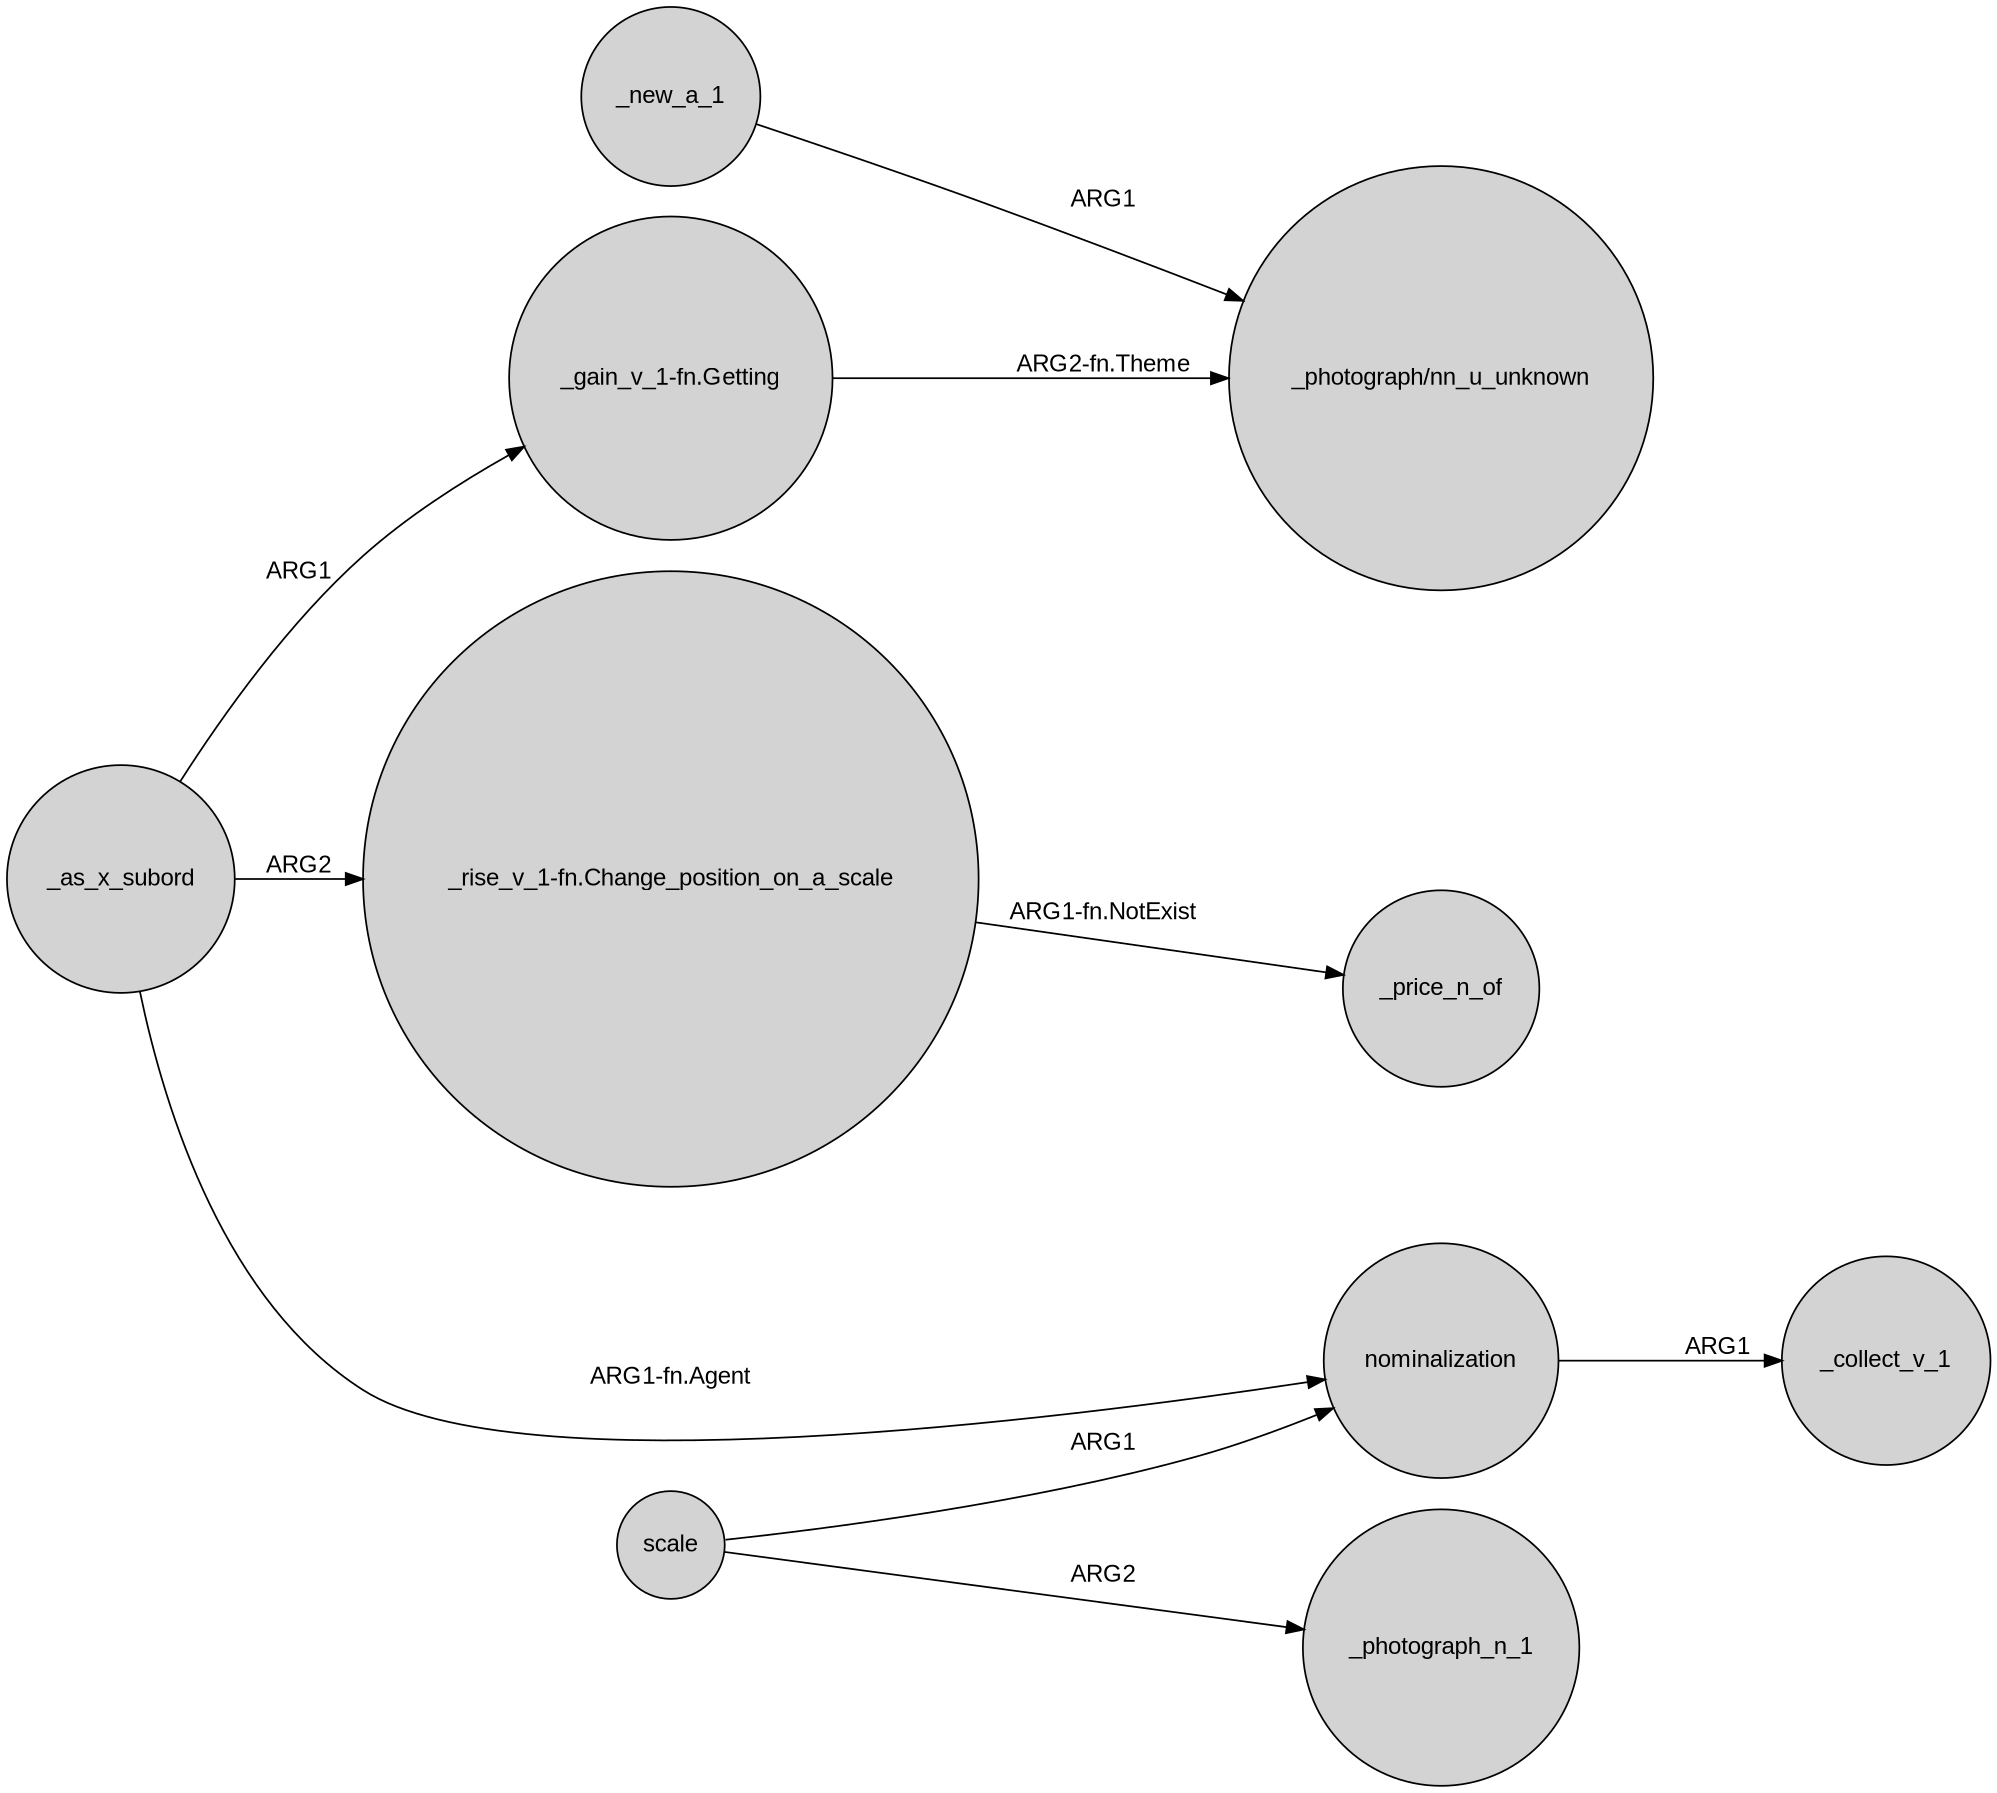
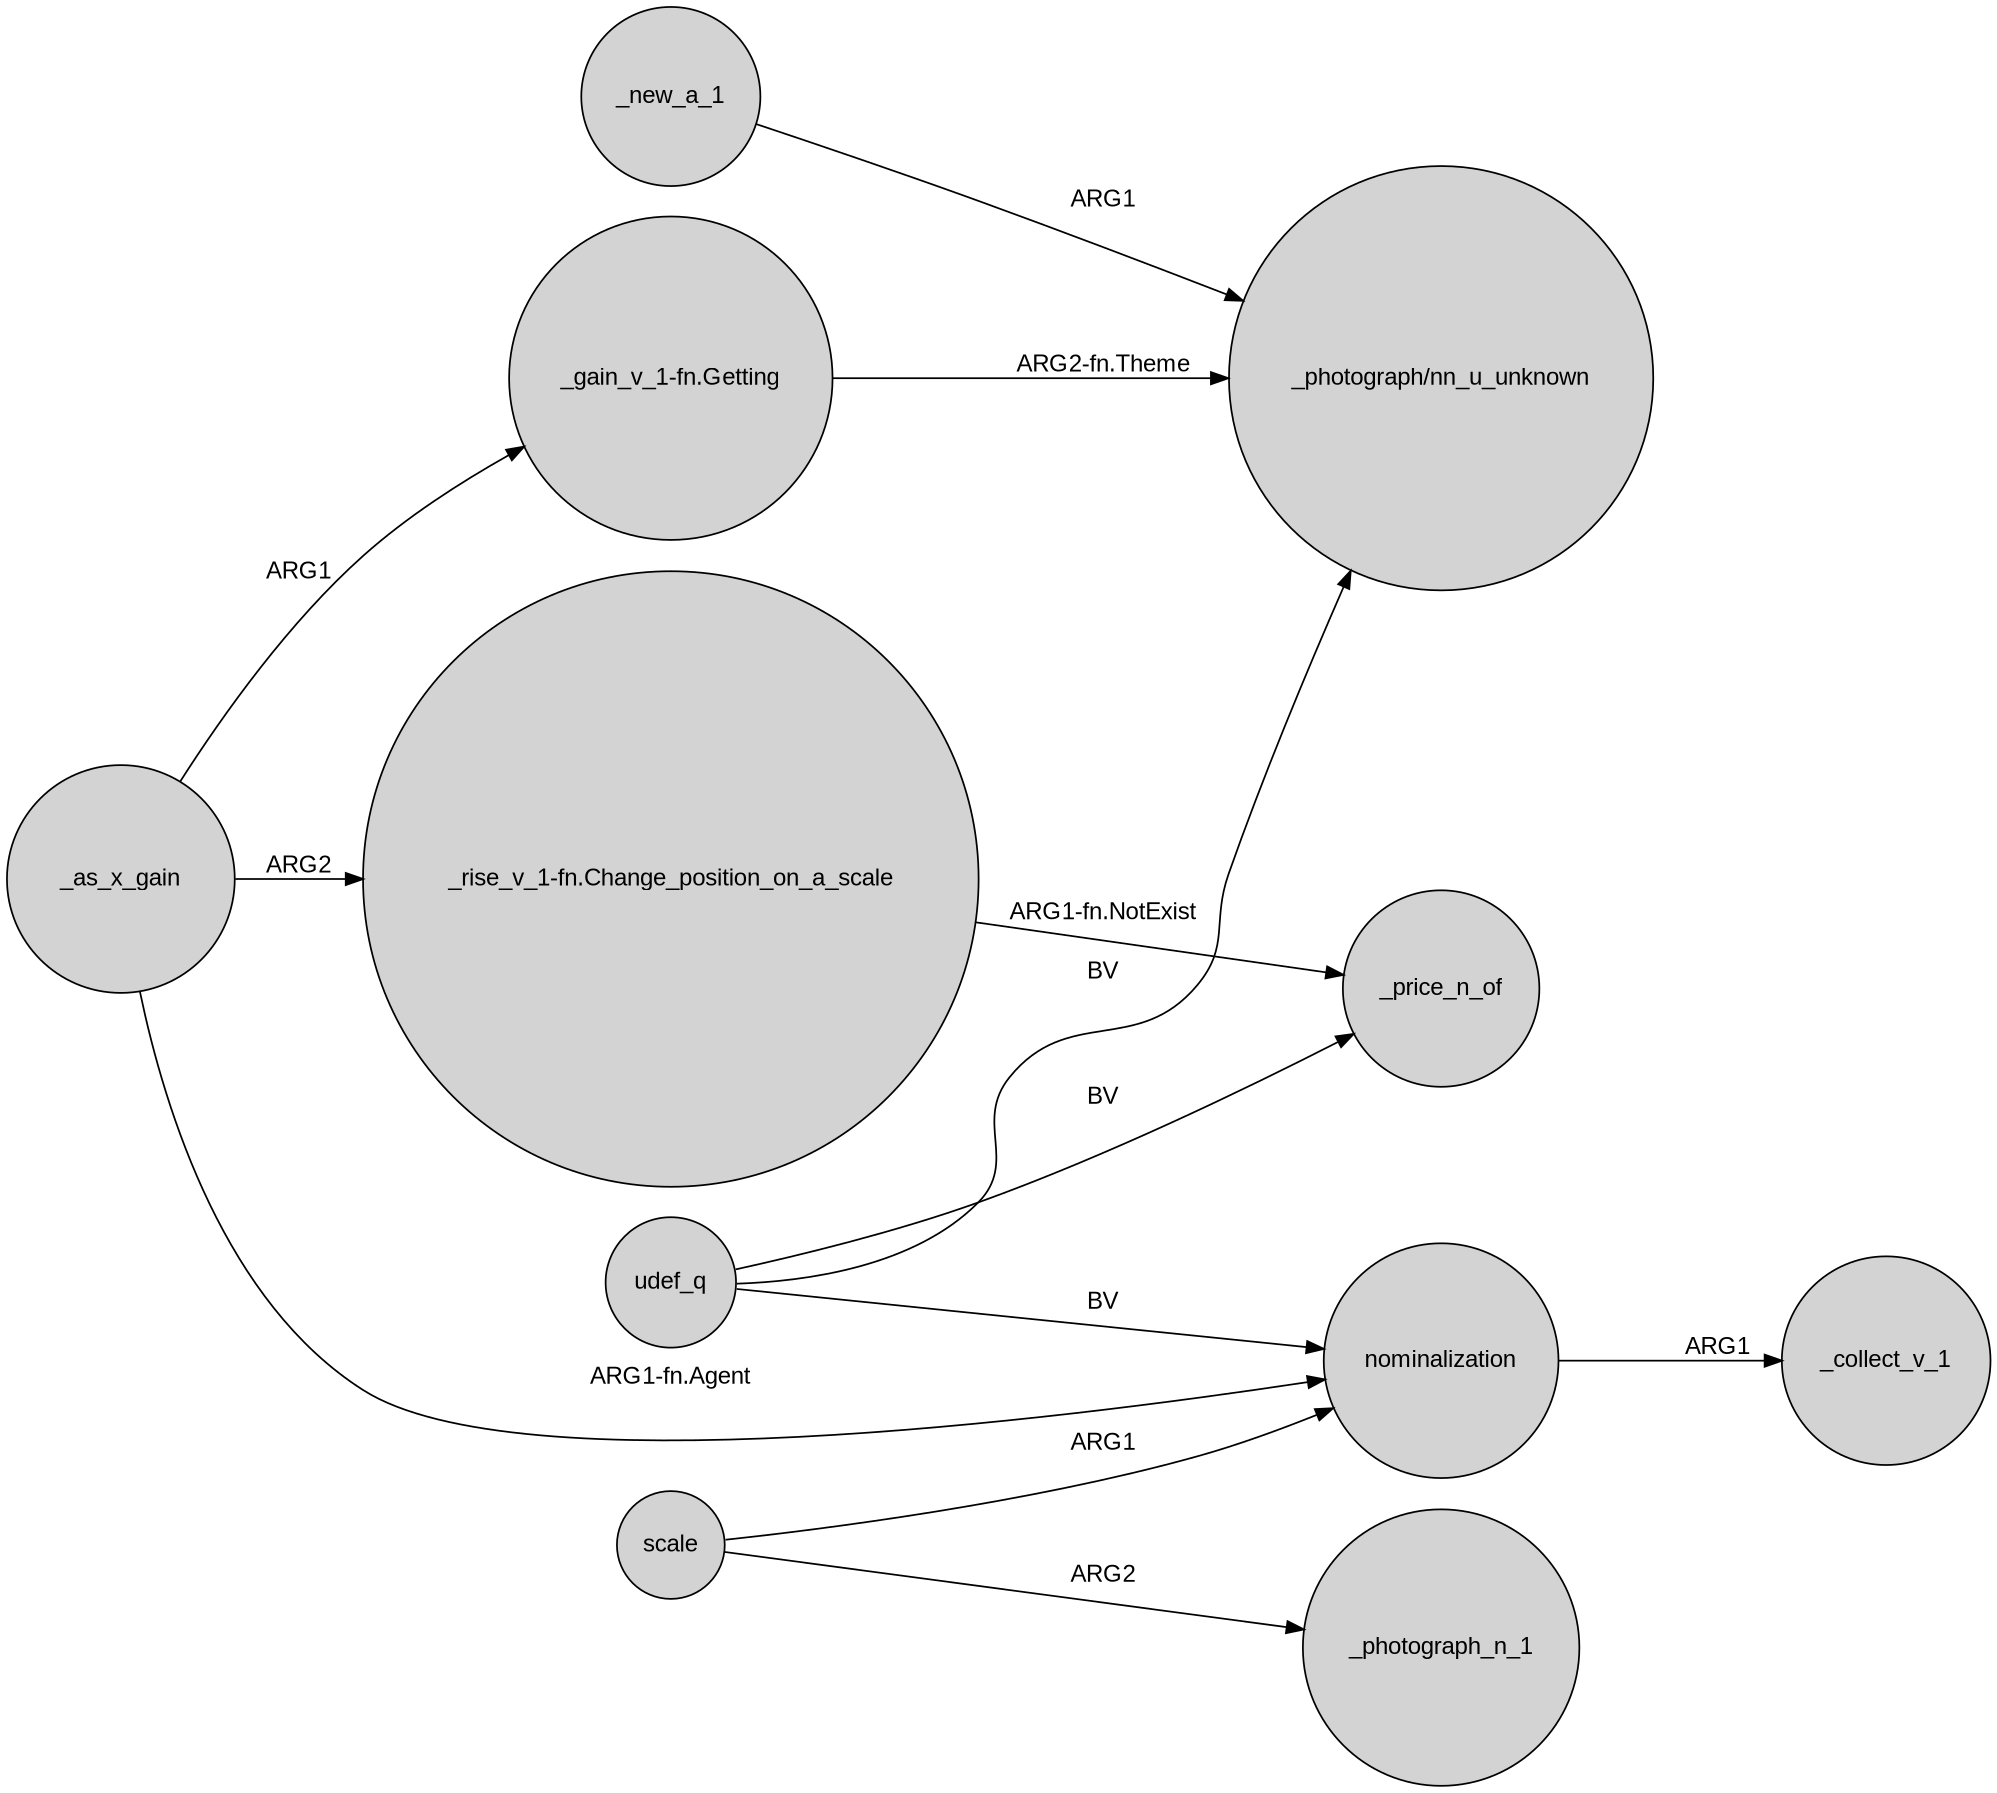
node "_as_x_subord": label "_as_x_subord" -> "_as_x_gain"
node "udef_q": added
